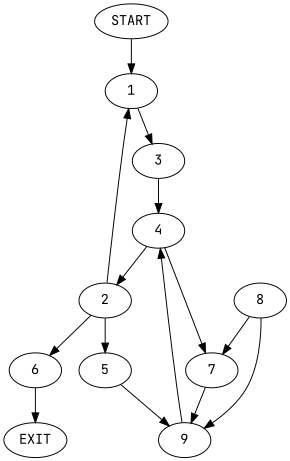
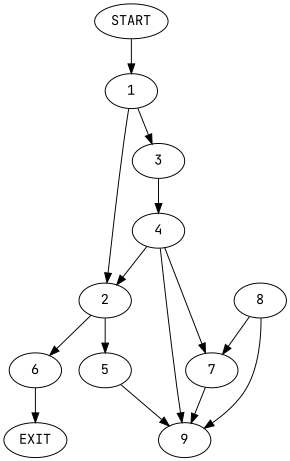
edge "2" -> "1": reversed
edge "9" -> "4": reversed
